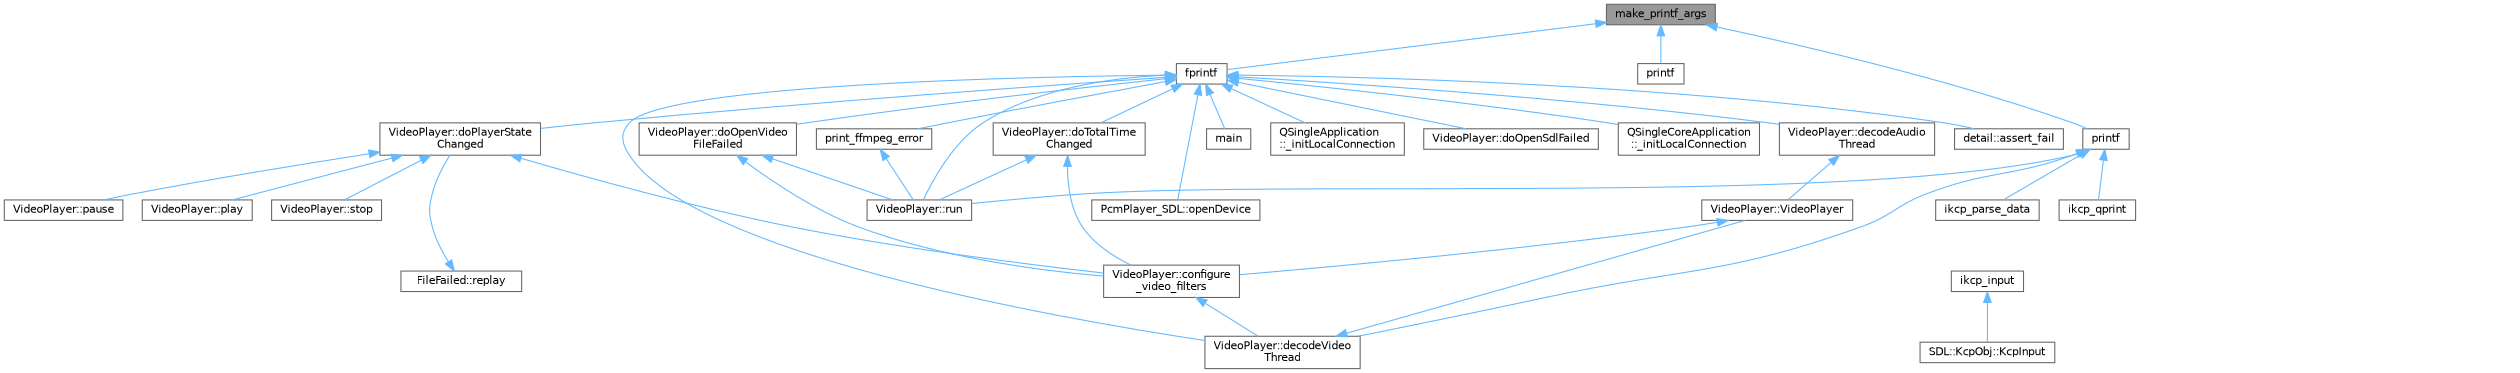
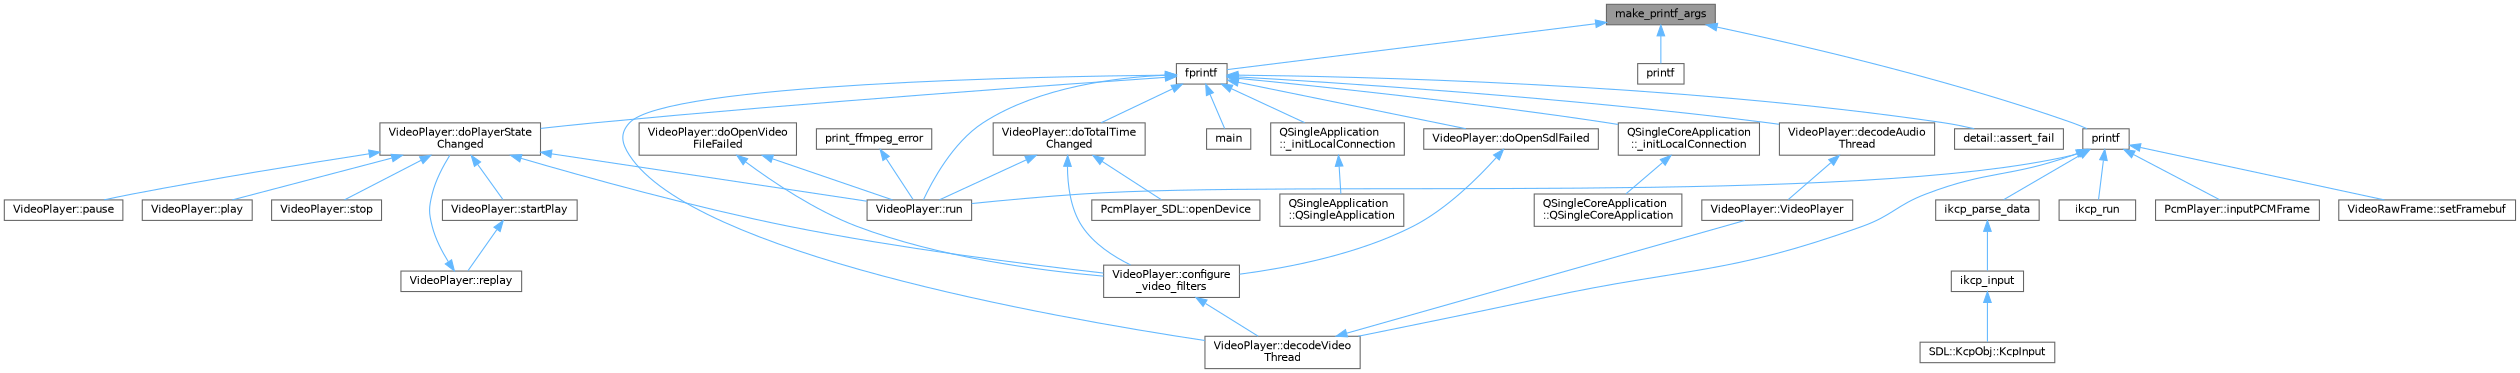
edge "VideoPlayer::doOpenVideo FileFailed" -> "fprintf": removed
edge "print_ffmpeg_error" -> "fprintf": removed
edge "PcmPlayer_SDL::openDevice" -> "fprintf": now "PcmPlayer_SDL::openDevice" -> "VideoPlayer::doTotalTime Changed"
edge "VideoPlayer::run" -> "VideoPlayer::doPlayerState Changed": added
node "VideoPlayer::startPlay": added
node "QSingleApplication ::QSingleApplication": added
node "QSingleCoreApplication ::QSingleCoreApplication": added
node "ikcp_qprint": label "ikcp_qprint" -> "ikcp_run"
node "PcmPlayer::inputPCMFrame": added
node "VideoRawFrame::setFramebuf": added
edge "ikcp_input" -> "ikcp_parse_data": added
edge "VideoPlayer::configure _video_filters" -> "VideoPlayer::VideoPlayer": now "VideoPlayer::configure _video_filters" -> "VideoPlayer::doOpenSdlFailed"
node "FileFailed::replay": label "FileFailed::replay" -> "VideoPlayer::replay"
